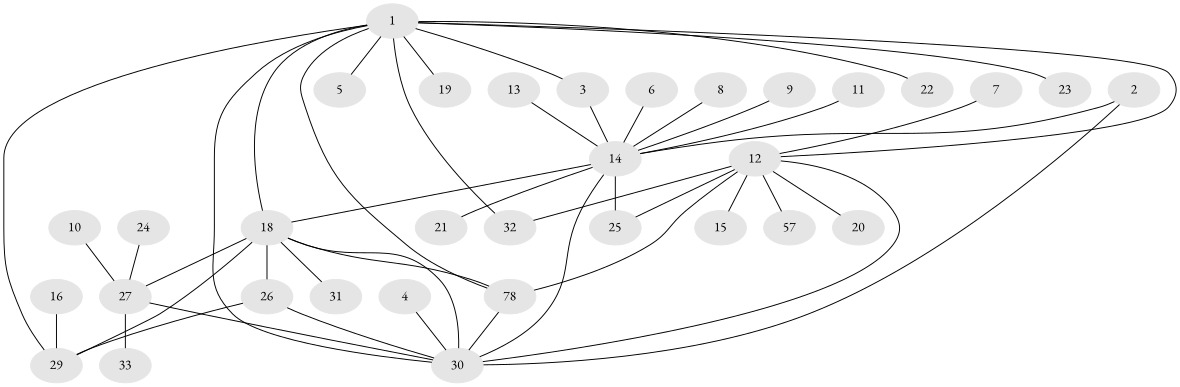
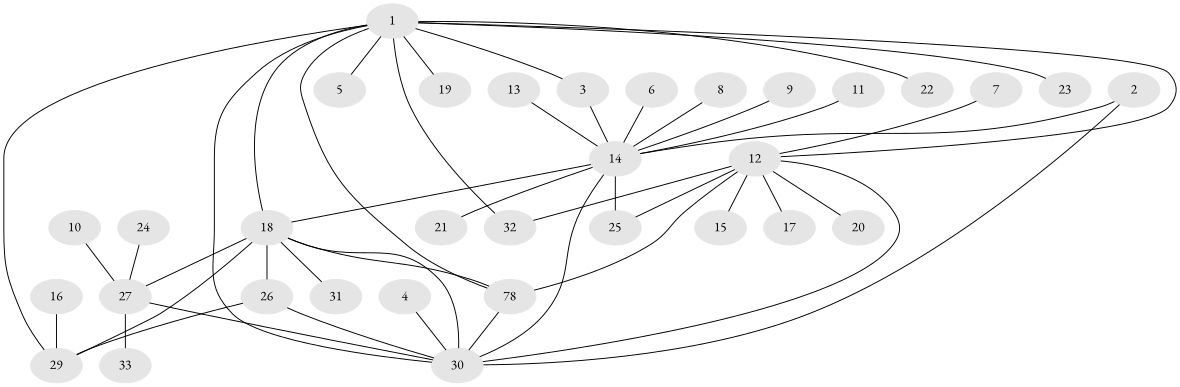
node "57": label "57" -> "17"
